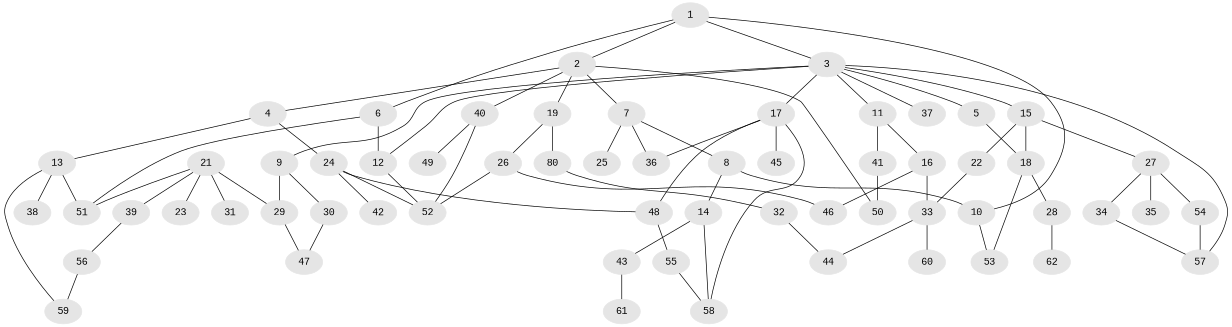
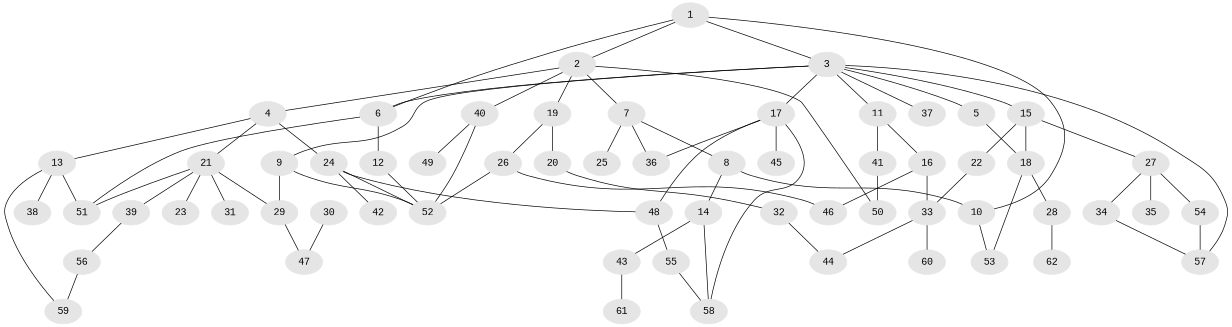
edge "3" -- "12": now "3" -- "6"
edge "4" -- "21": added
node "80": label "80" -> "20"
edge "9" -- "30": now "9" -- "52"
